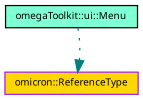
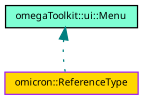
edge "omegaToolkit::ui::Menu" -> "omicron::ReferenceType": reversed
